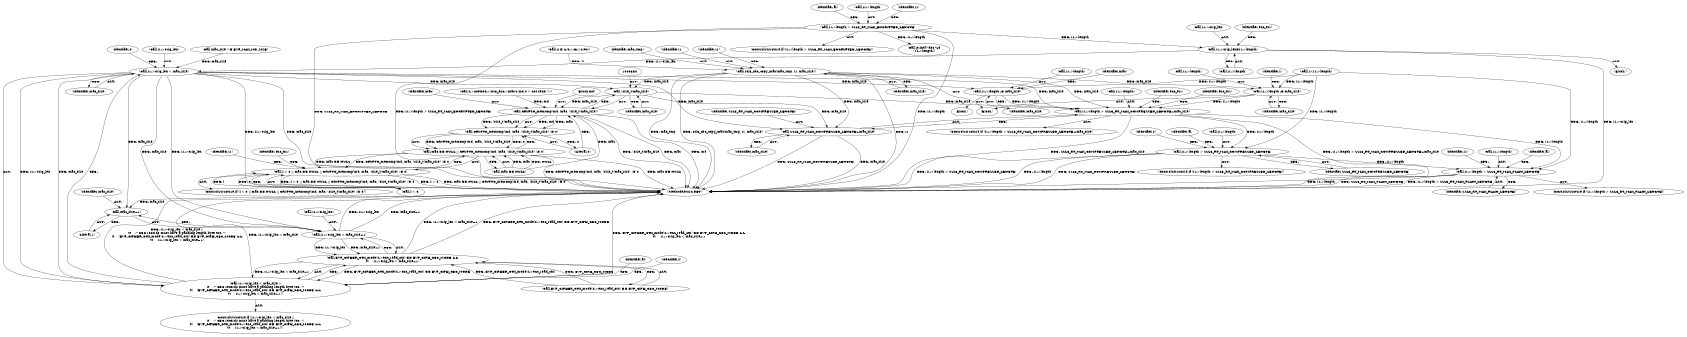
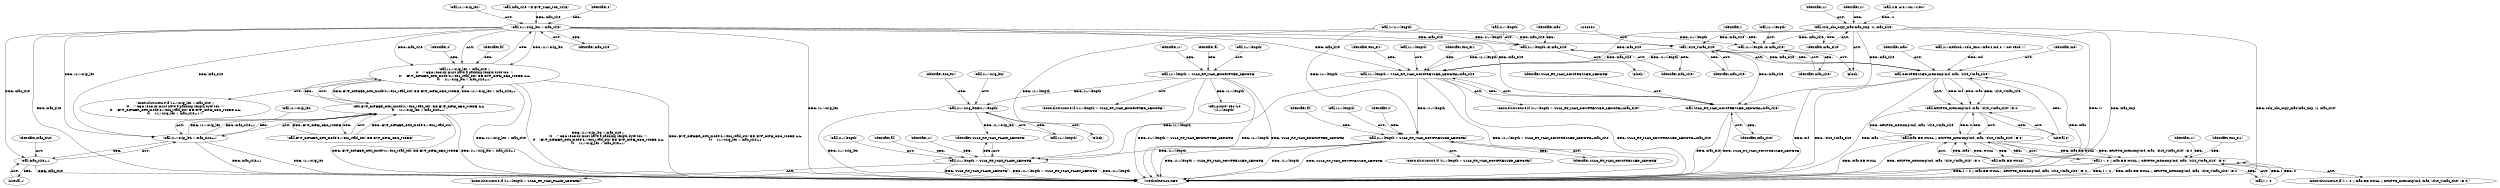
node "(Identifier,mac_tmp)": removed
edge "(Call,rr->orig_len=rr->length)" -> "(Call,rr->orig_len < mac_size)": now "(Call,rr->orig_len=rr->length)" -> "(Identifier,SSL3_RT_MAX_PLAIN_LENGTH)"
node "(Block,md)": label "(Block,md)" -> "(Identifier,md)"
node "(Call,CRYPTO_memcmp(md, mac, (size_t)mac_size))": label "(Call,CRYPTO_memcmp(md, mac, (size_t)mac_size))" -> "(Call,COMPRESSED_memcmp(md, mac, (size_t)mac_size))"
edge "(Call,CRYPTO_memcmp(md, mac, (size_t)mac_size) != 0)" -> "(Literal,0)": label "DDG: 0" -> "CFG: "
edge "(MethodReturn,RET)" -> "(Call,mac_size+1)": reversed
